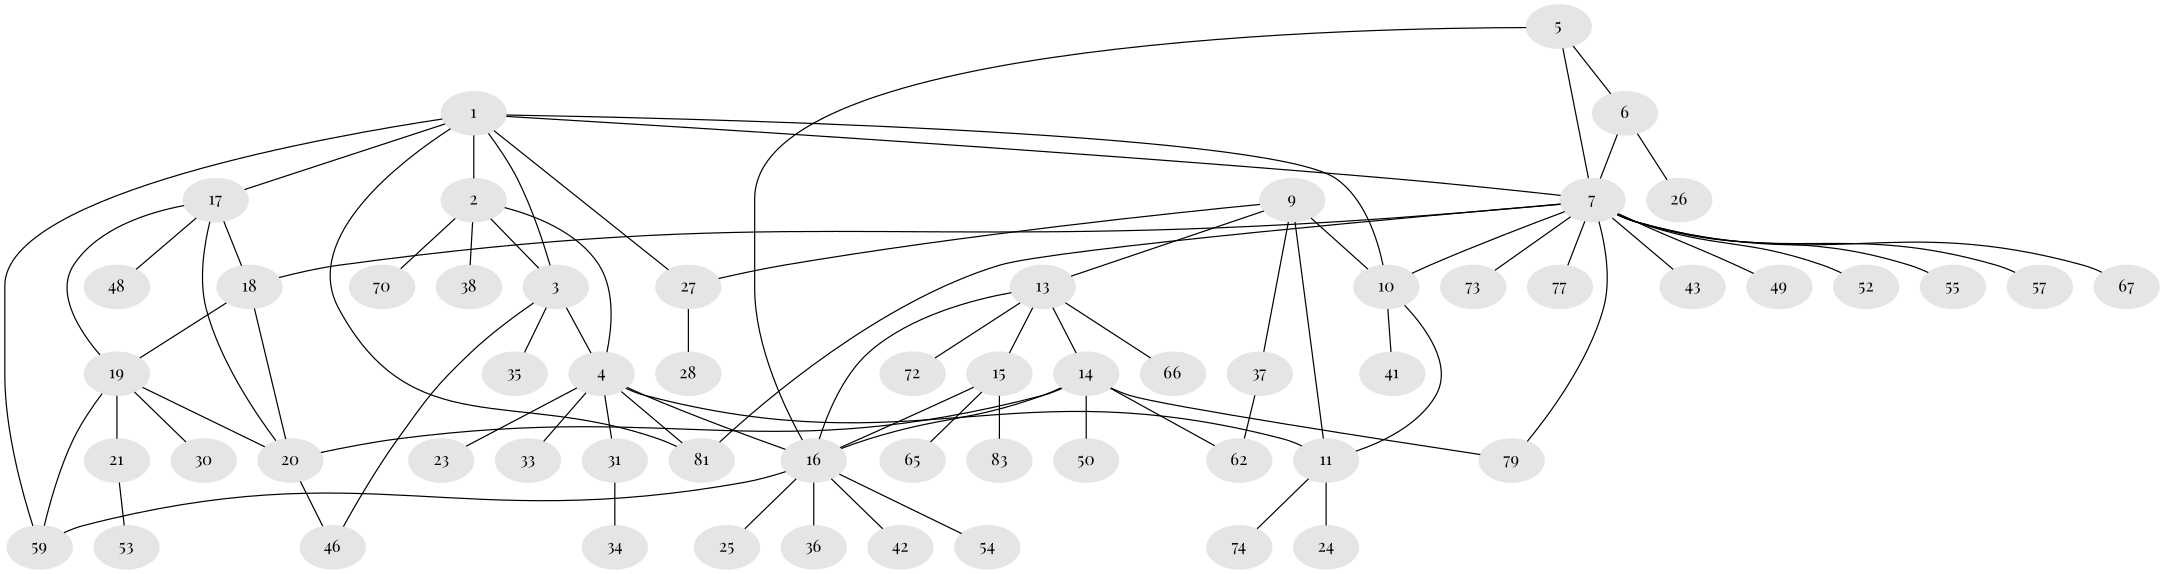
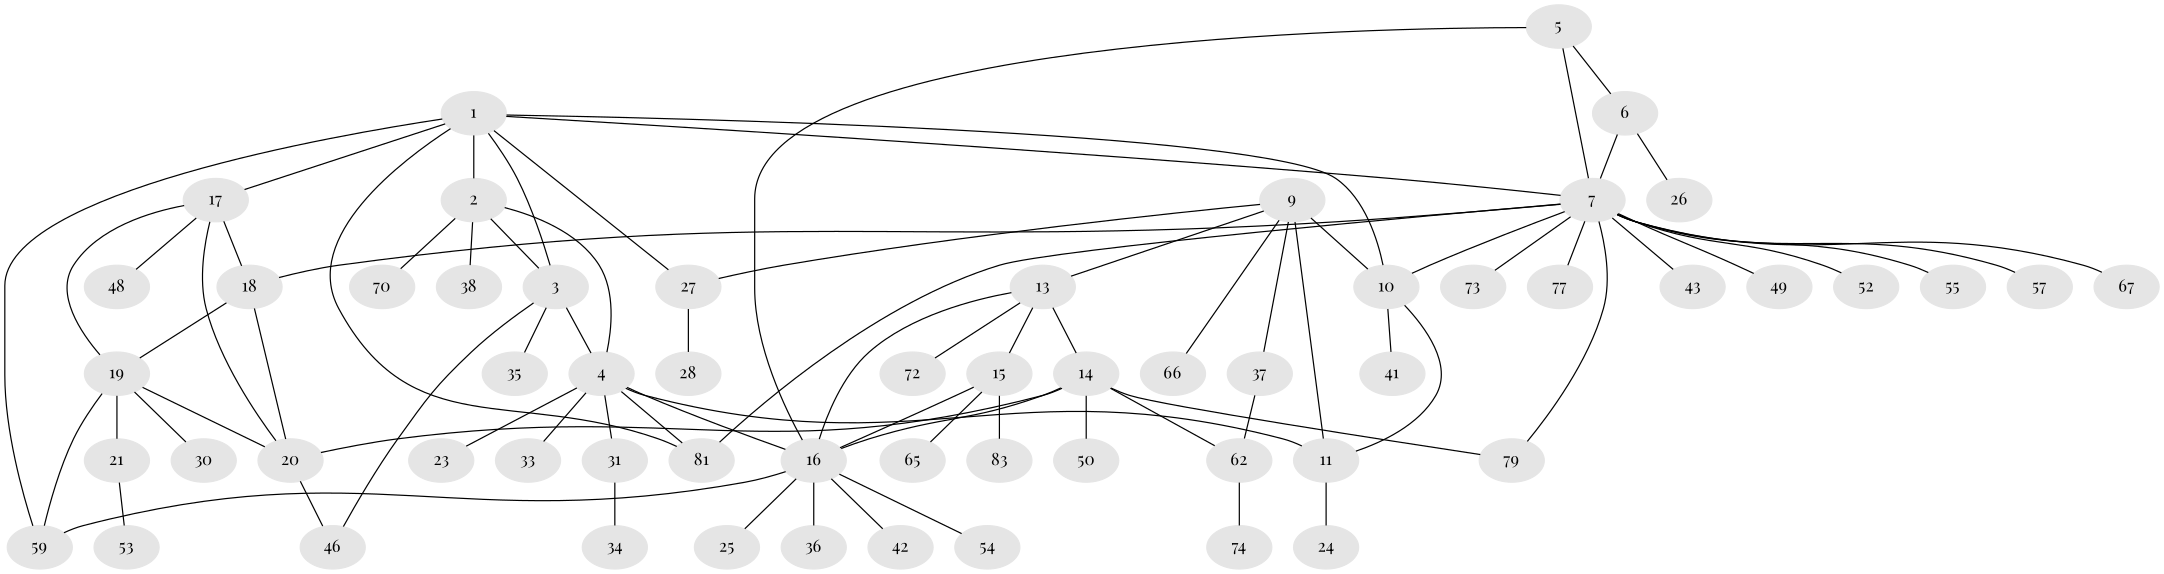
edge "13" -- "66": now "9" -- "66"
edge "11" -- "74": now "62" -- "74"
